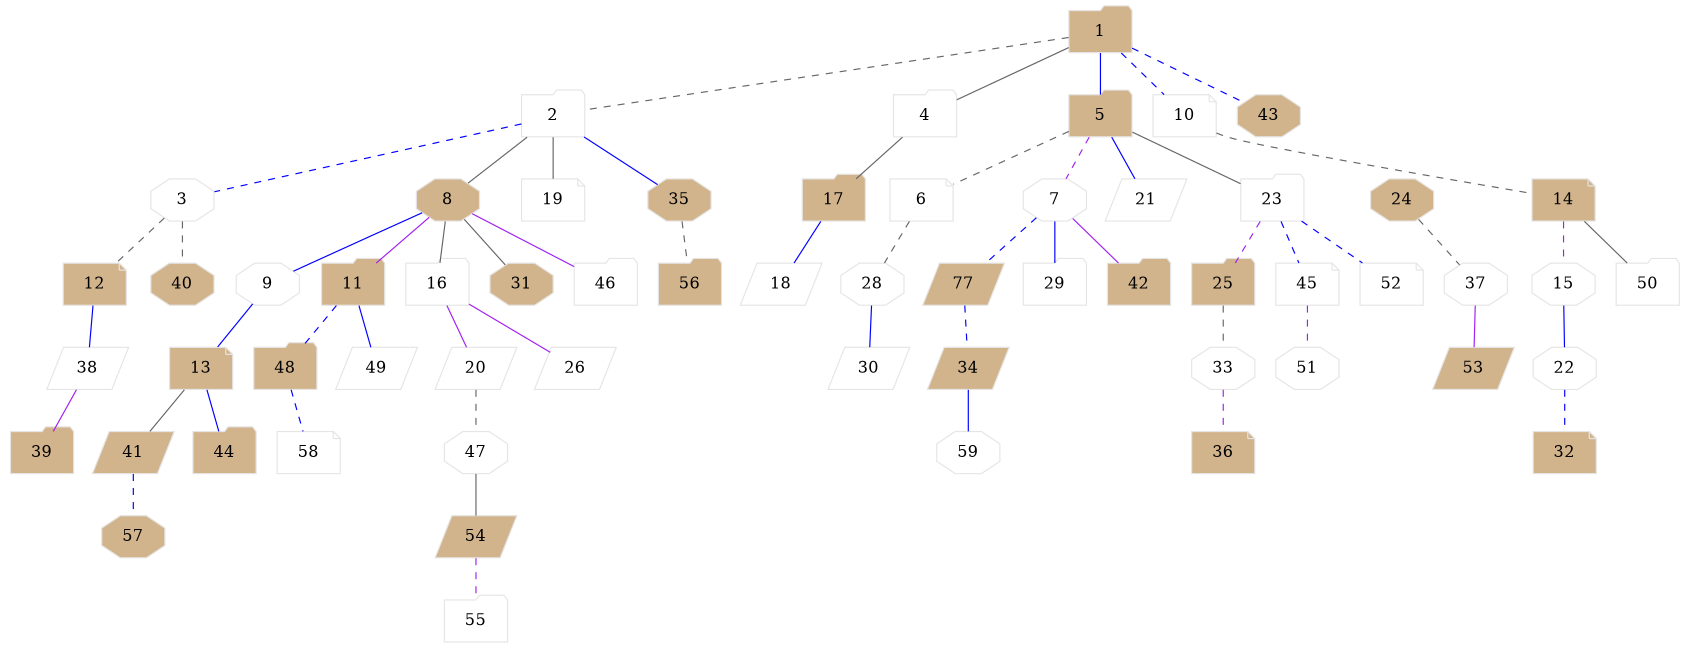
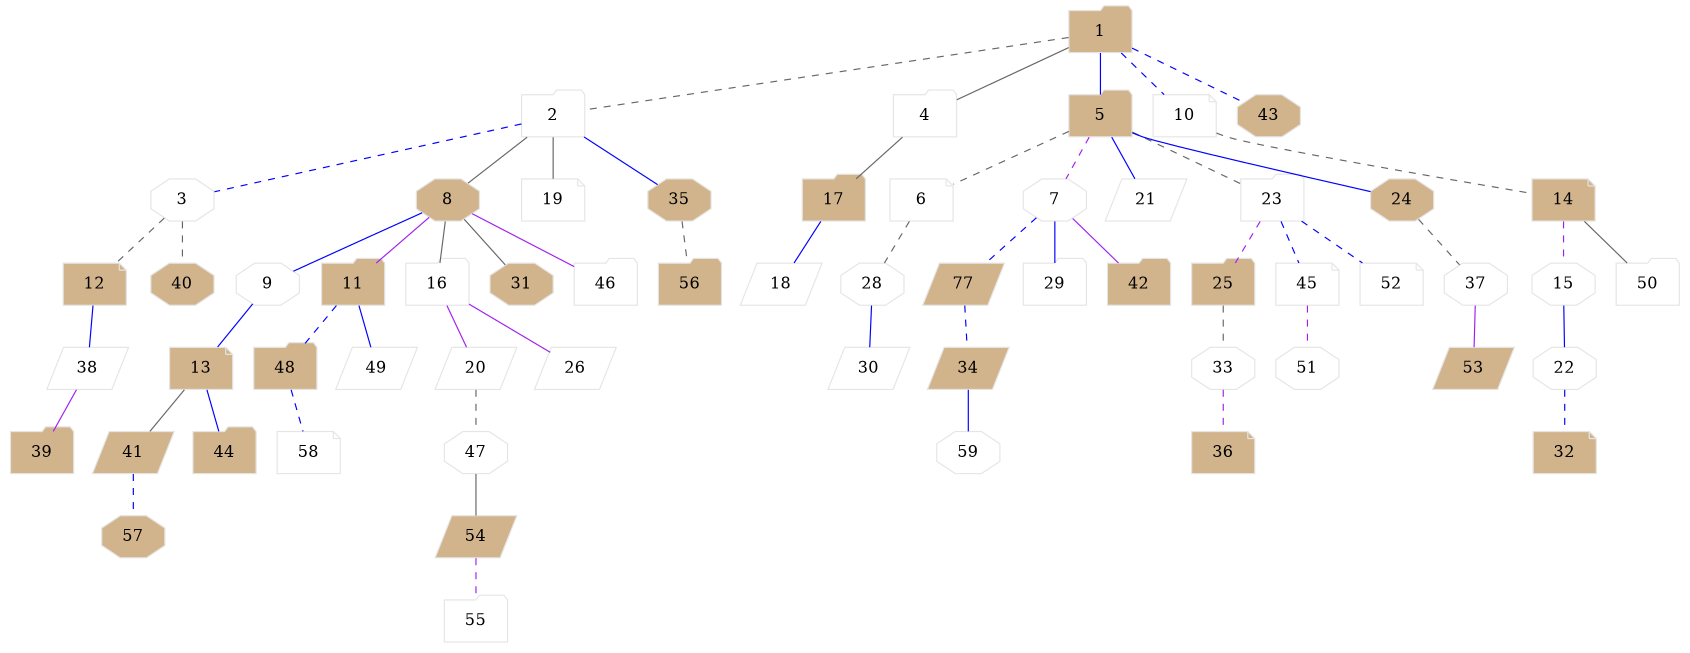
edge "5" -- "23": style solid -> dashed
edge "5" -- "24": added
